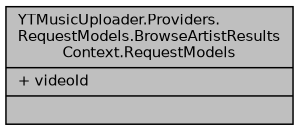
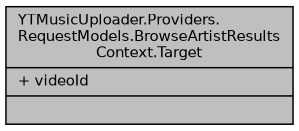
node "YTMusicUploader.Providers.": text "Context.RequestModels" -> "Context.Target"
